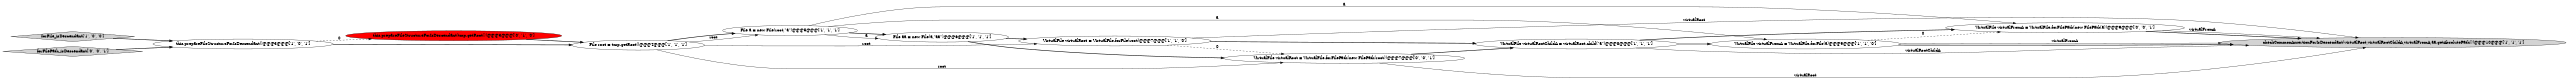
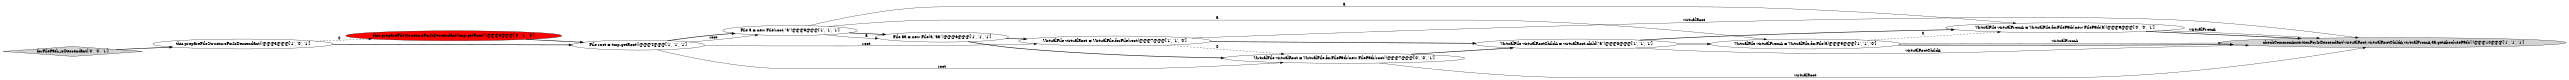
node "forFile_isDescendant['1', '0', '0']": removed
